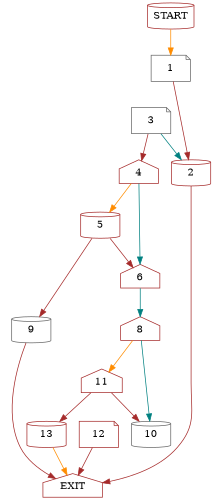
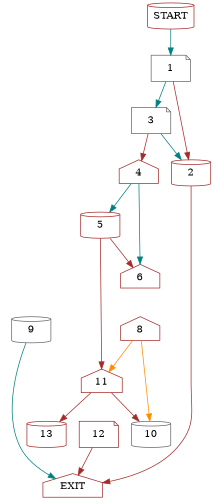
edge "START" -> "1": color darkorange -> teal
edge "1" -> "3": added
edge "4" -> "5": color darkorange -> teal
edge "5" -> "9": now "5" -> "11"
edge "6" -> "8": removed
edge "8" -> "10": color teal -> darkorange
edge "9" -> "EXIT": color brown -> teal
edge "13" -> "EXIT": removed
